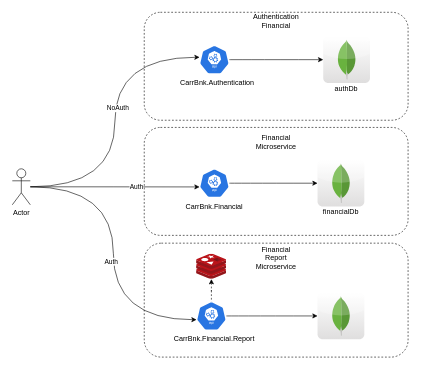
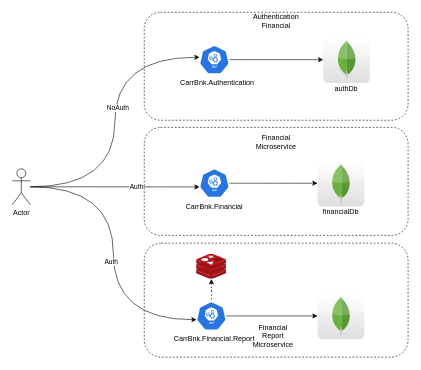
node "Financial Report Microservice": moved (276, 258) -> (273, 336)
